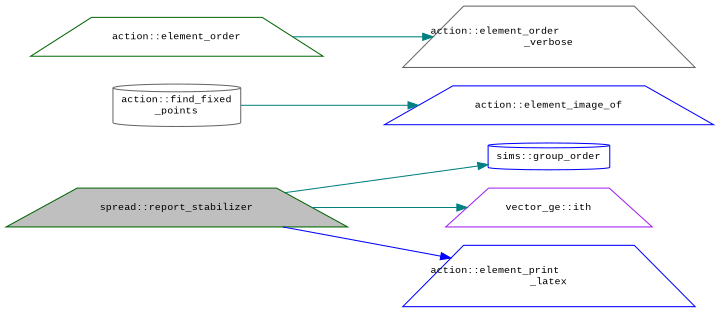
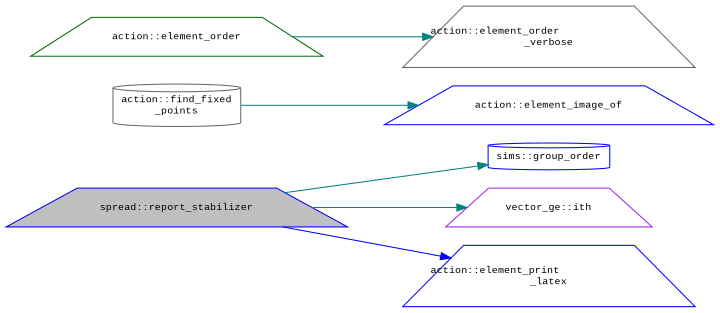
node "spread::report_stabilizer": color darkgreen -> blue
